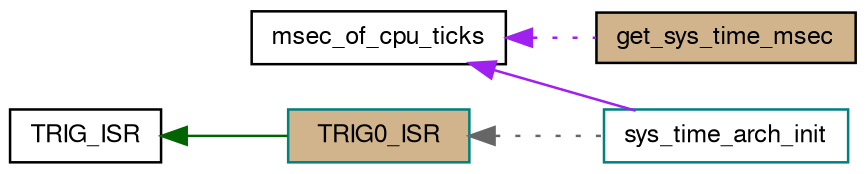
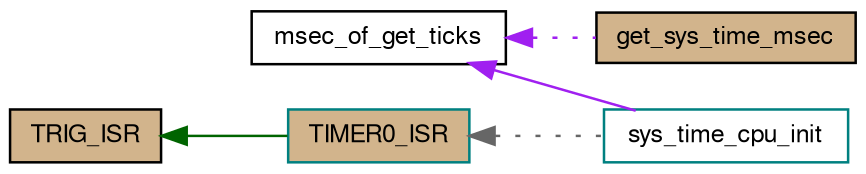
node "msec_of_cpu_ticks": label "msec_of_cpu_ticks" -> "msec_of_get_ticks"
node "TRIG_ISR": fillcolor white -> tan
node "TRIG0_ISR": label "TRIG0_ISR" -> "TIMER0_ISR"
node "sys_time_arch_init": label "sys_time_arch_init" -> "sys_time_cpu_init"
